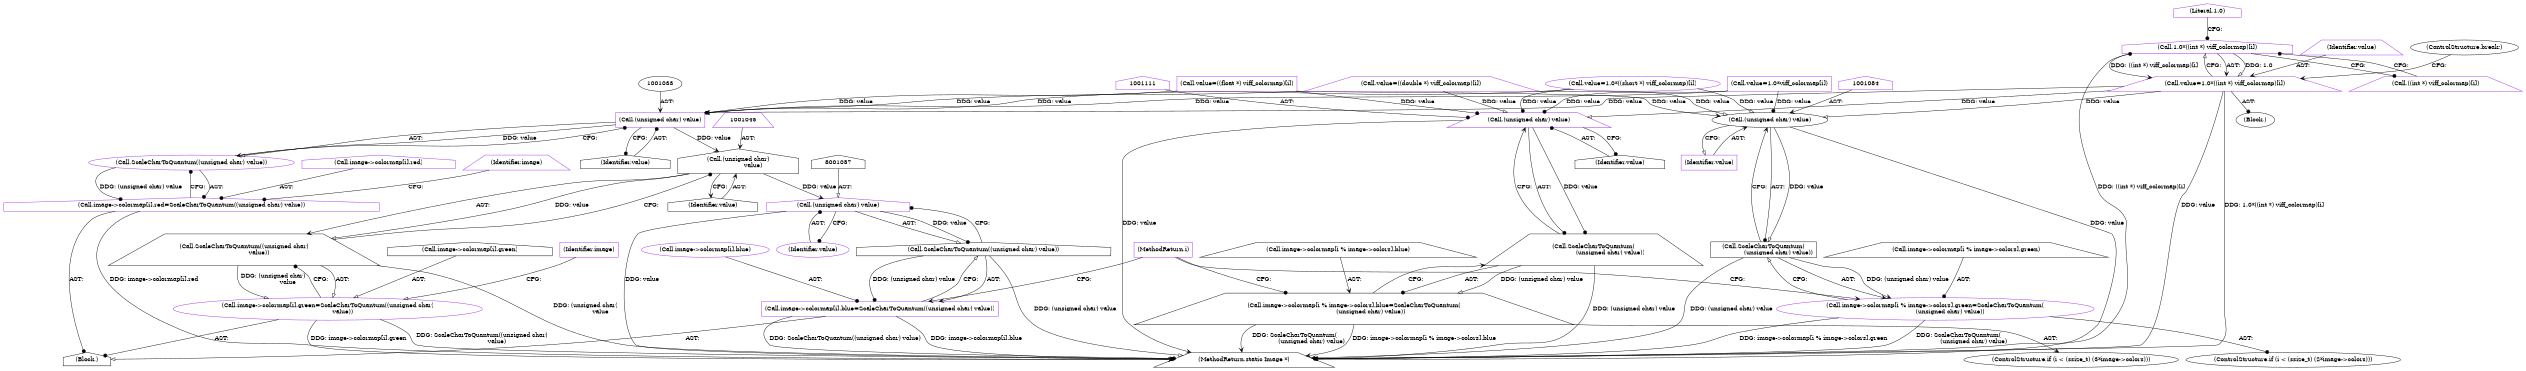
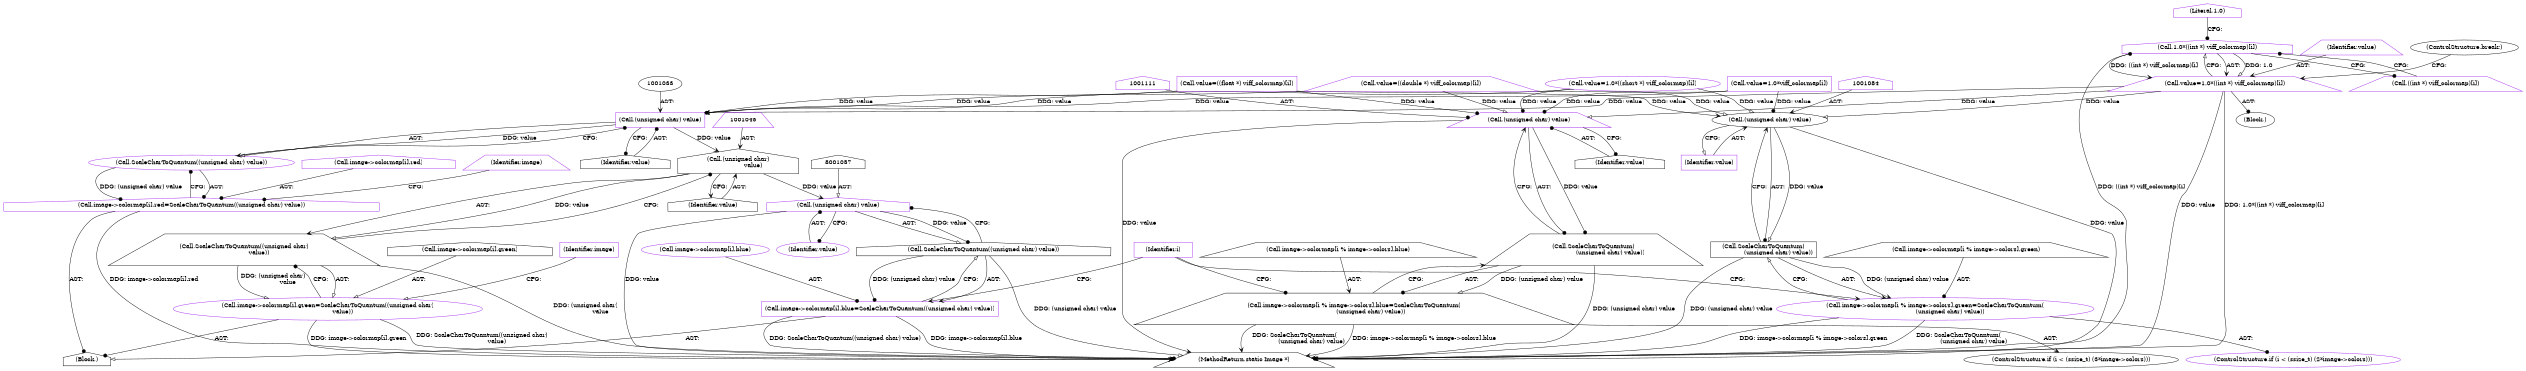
node "(MethodReturn,i)": label "(MethodReturn,i)" -> "(Identifier,i)"
node "(ControlStructure,if (i < (ssize_t) (2*image->colors)))": color black -> purple
